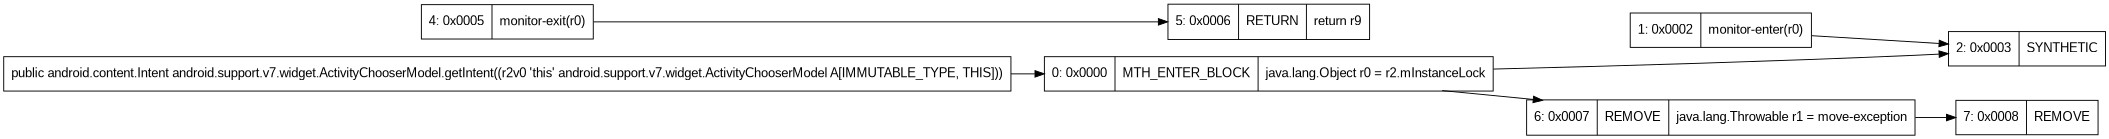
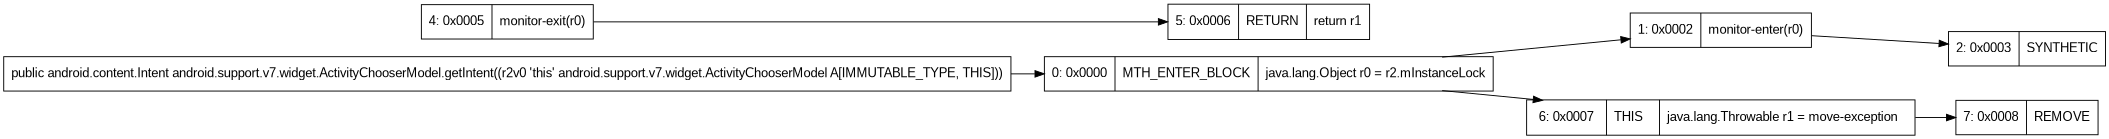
node "5: 0x0006": text "return r9" -> "return r1"
edge "0: 0x0000" -> "2: 0x0003": now "0: 0x0000" -> "1: 0x0002"
node "6: 0x0007": text "REMOVE" -> "THIS"
